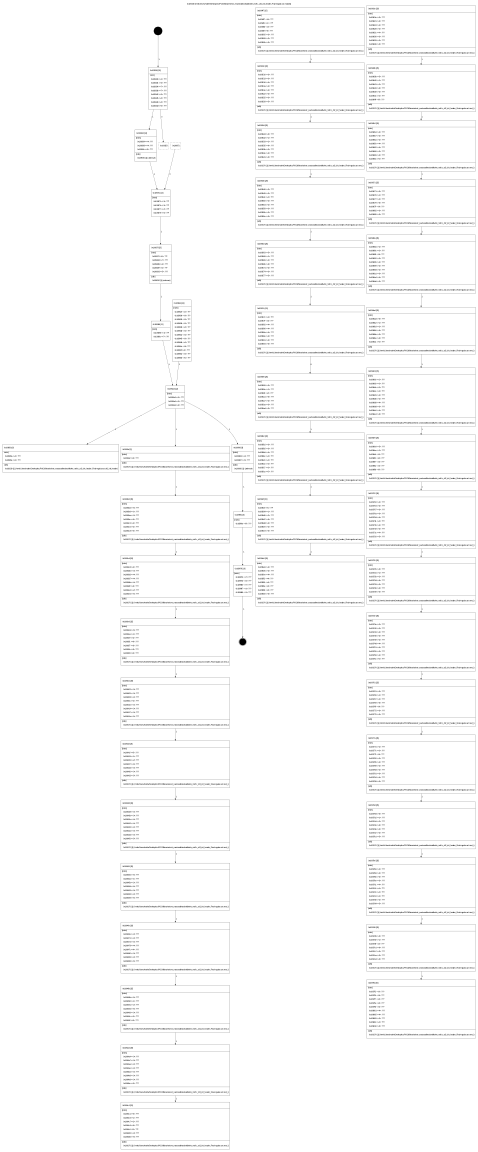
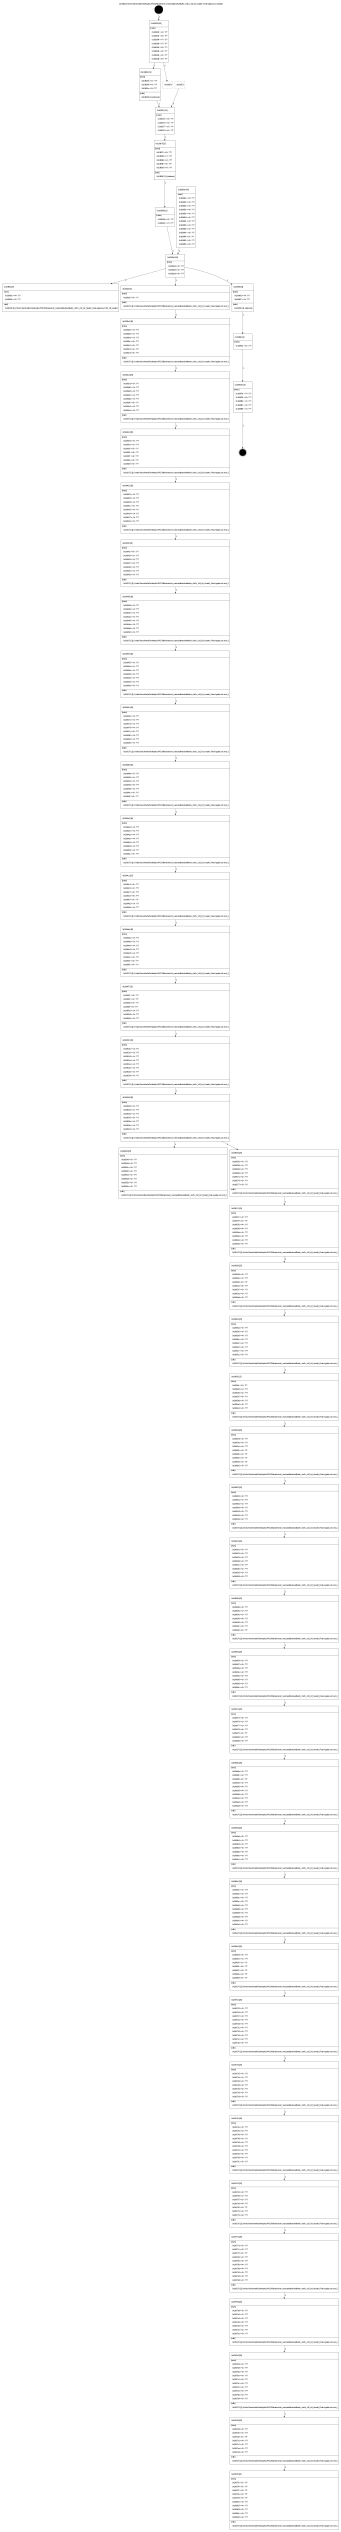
edge "0x109546 [29]" -> "0x109563 [25]": now "0x10952d [25]" -> "0x109563 [25]"
node "0x1094da [29]": added
node "0x109605 [25]": added
